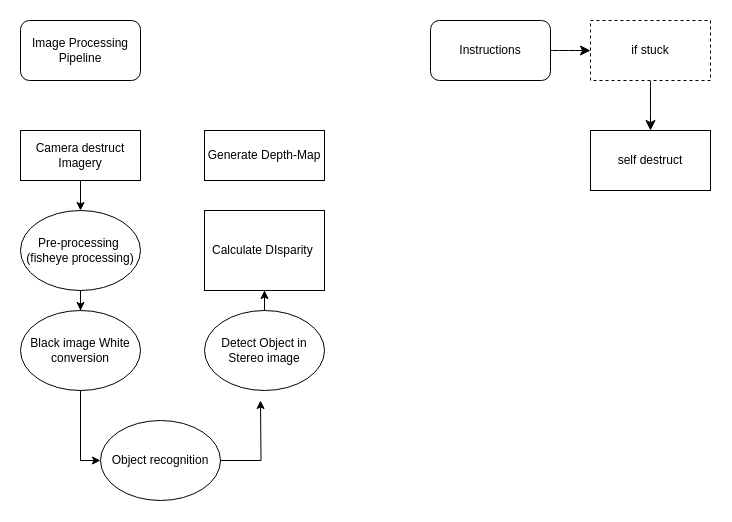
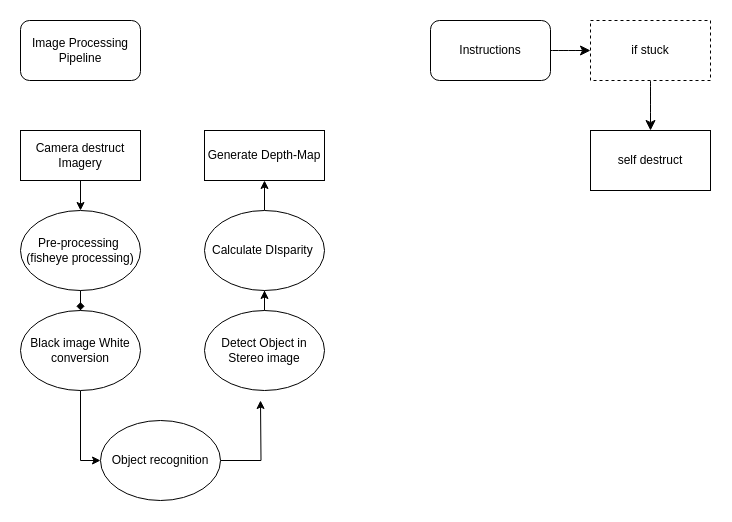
edge "Calculate DIsparity" -> "Generate Depth-Map": added
node "Calculate DIsparity": shape rectangle -> ellipse
edge "Pre-processing (fisheye processing)" -> "Black image White conversion": arrowhead classic -> diamond
